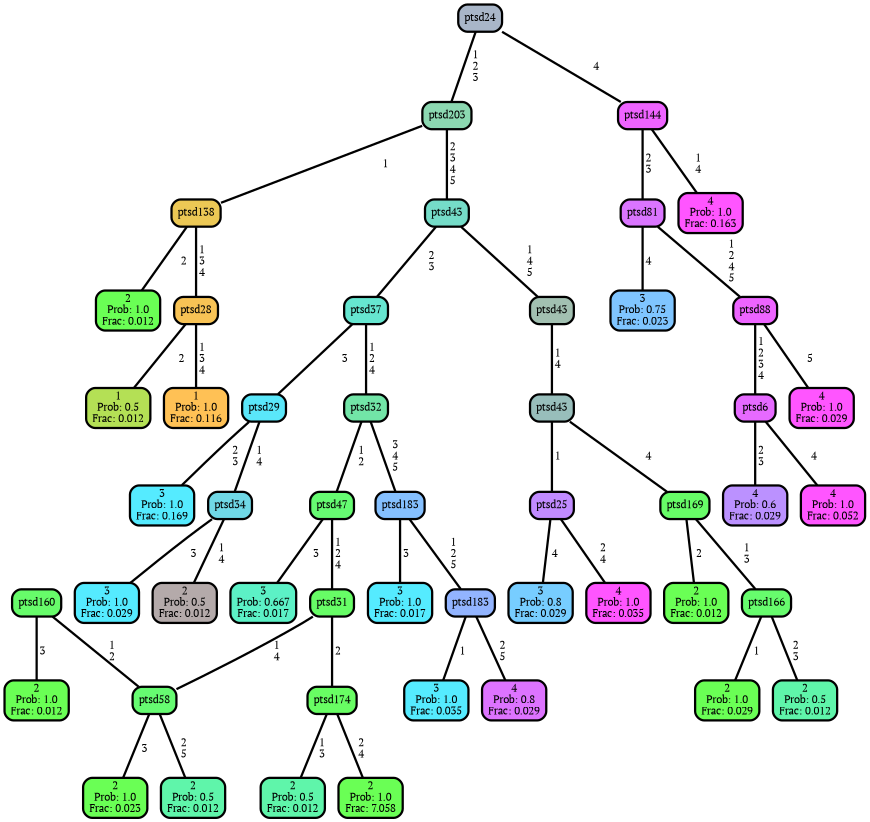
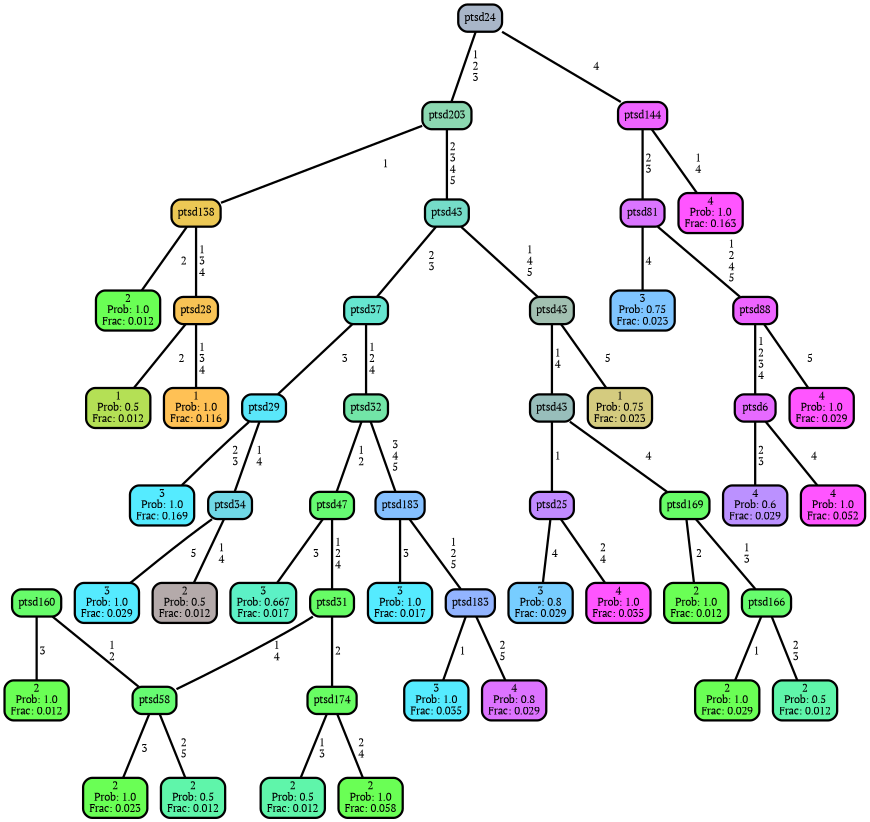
node "1 Prob: 0.75 Frac: 0.023": added
edge "ptsd34" -- "3 Prob: 1.0 Frac: 0.029": label " 3" -> " 5"
node "2 Prob: 1.0 Frac: 7.058": label "2 Prob: 1.0 Frac: 7.058" -> "2 Prob: 1.0 Frac: 0.058"
